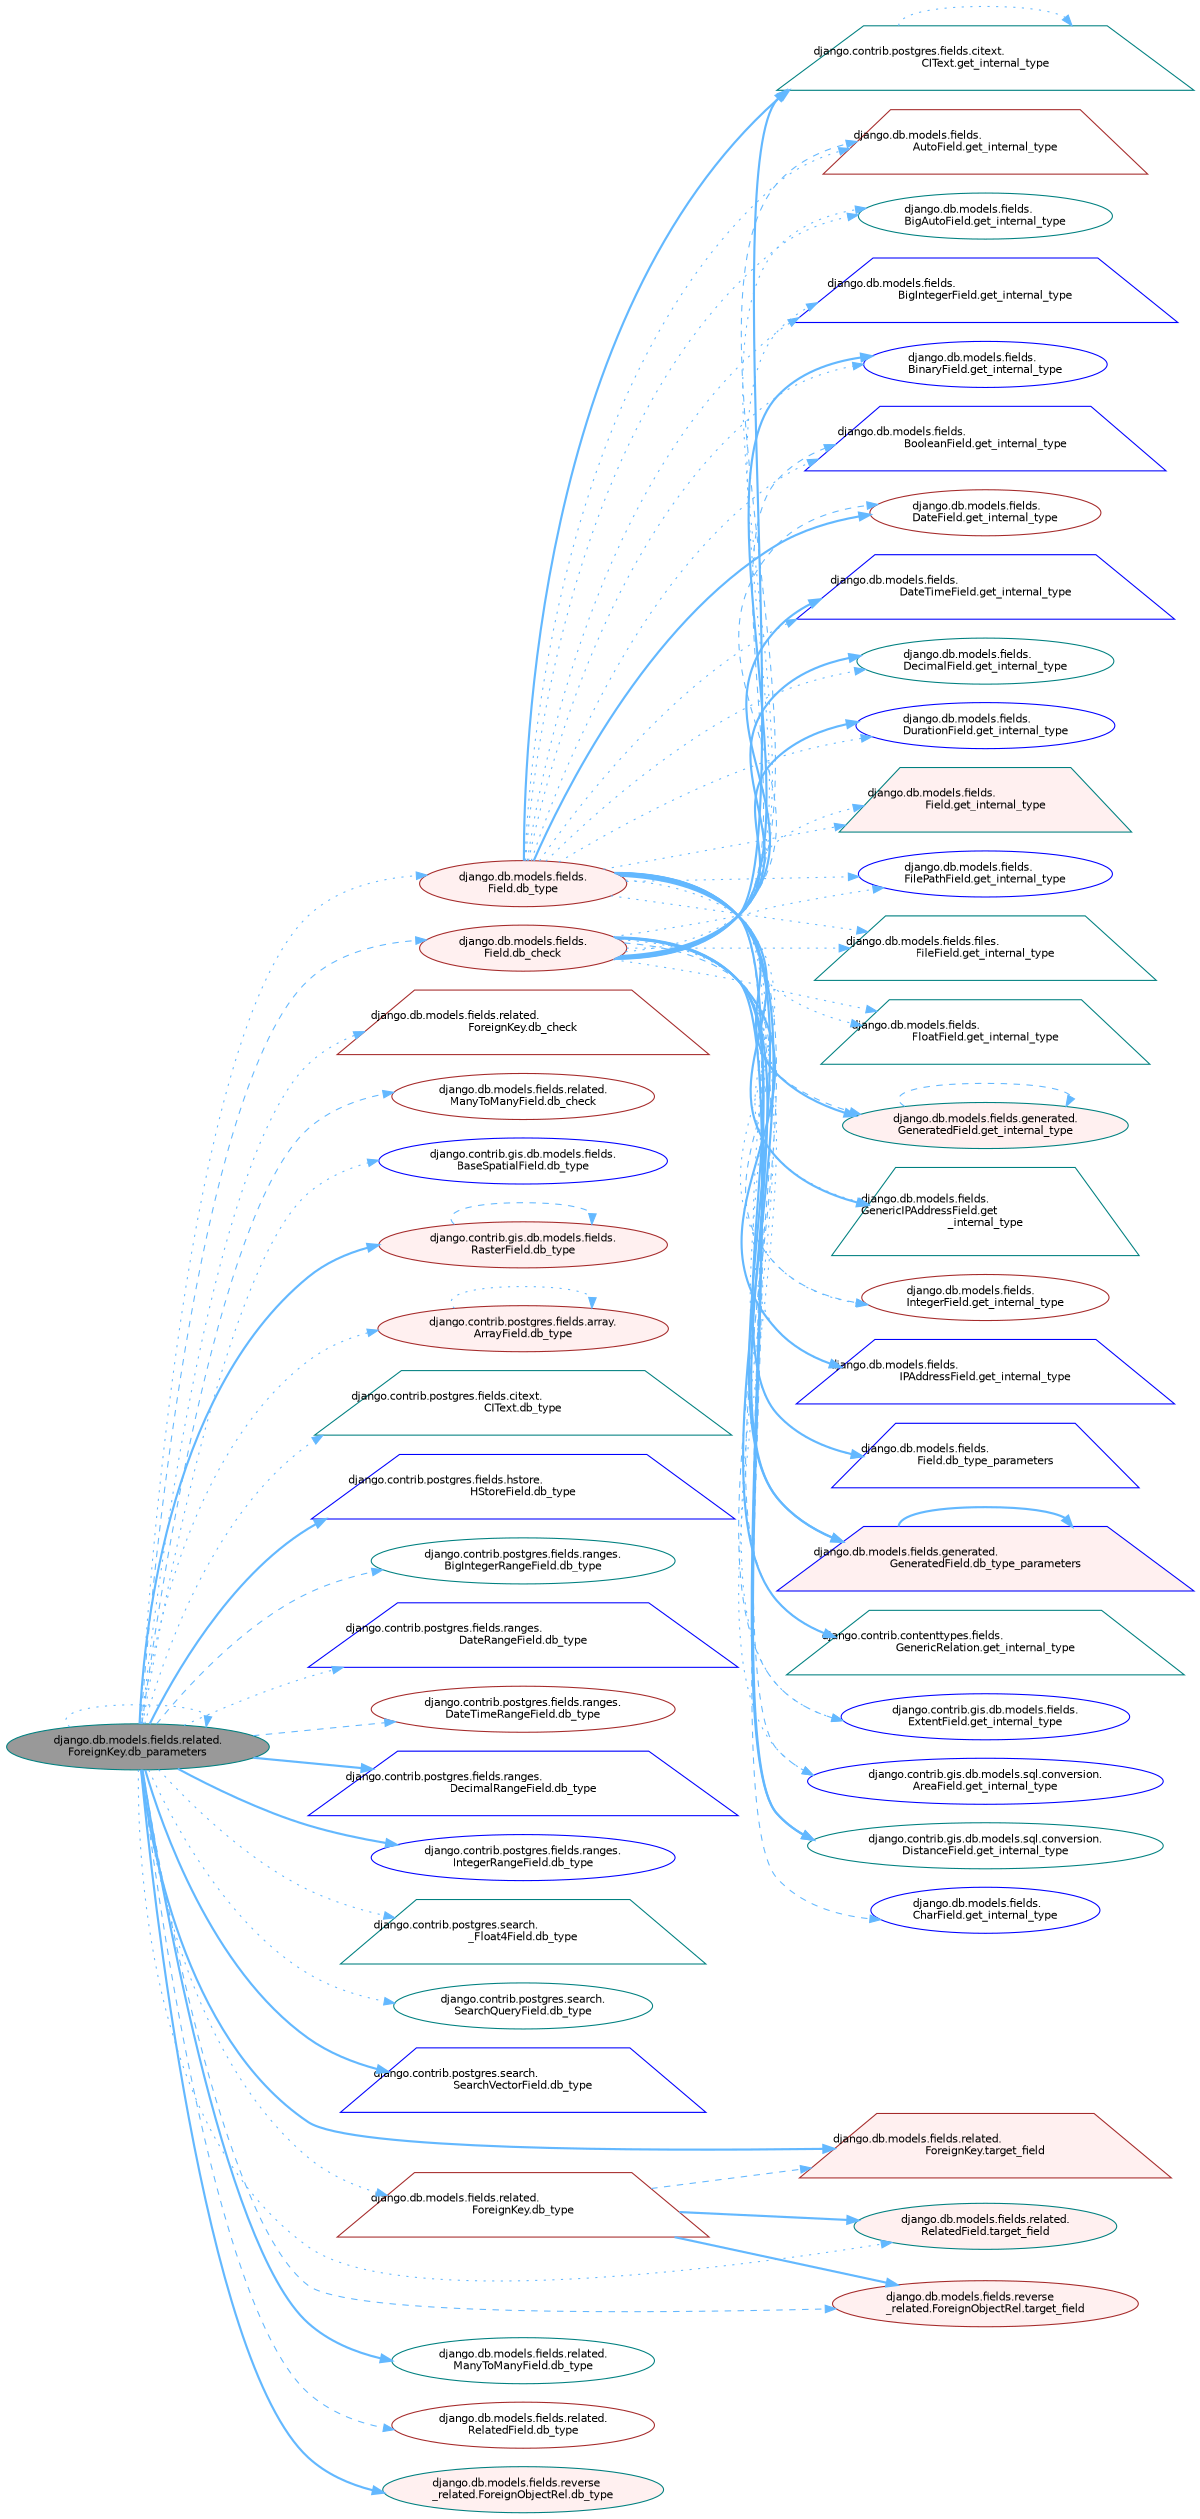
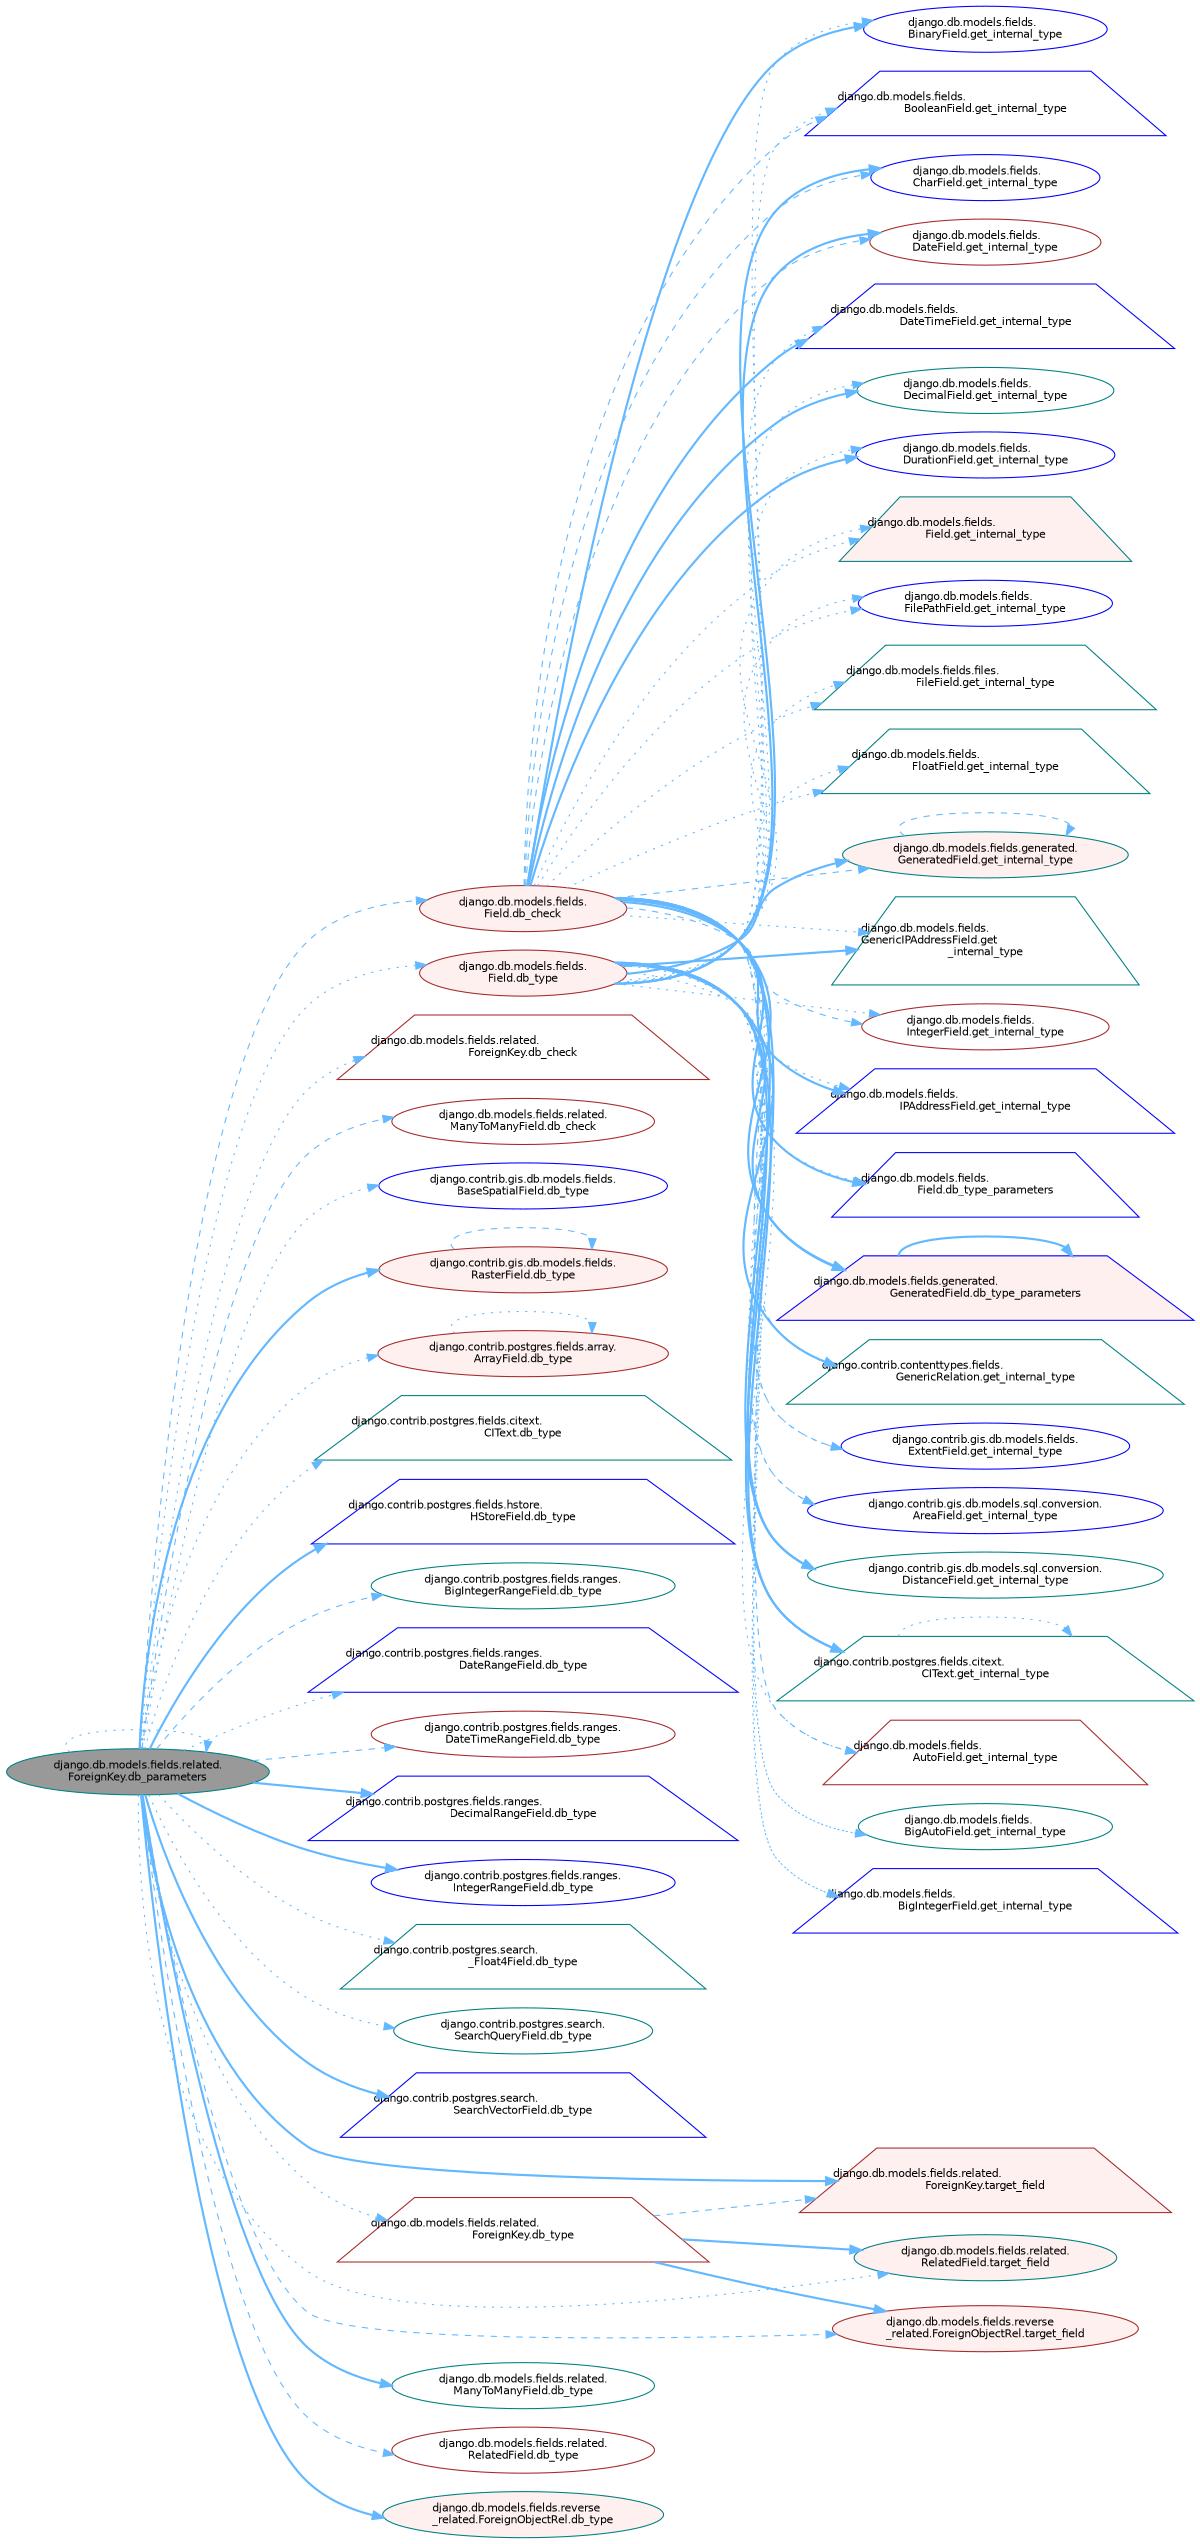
edge "django.db.models.fields. Field.db_type" -> "django.db.models.fields. CharField.get_internal_type": added
